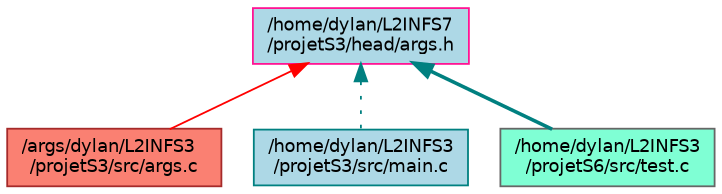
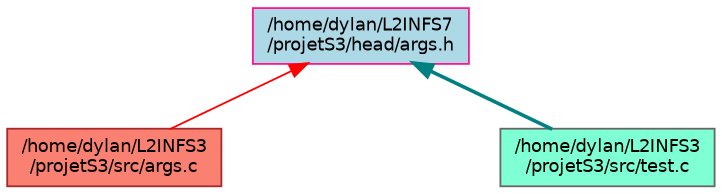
node "/args/dylan/L2INFS3 /projetS3/src/args.c": label "/args/dylan/L2INFS3 /projetS3/src/args.c" -> "/home/dylan/L2INFS3 /projetS3/src/args.c"
node "/home/dylan/L2INFS3 /projetS3/src/main.c": removed
node "/home/dylan/L2INFS3 /projetS6/src/test.c": label "/home/dylan/L2INFS3 /projetS6/src/test.c" -> "/home/dylan/L2INFS3 /projetS3/src/test.c"
